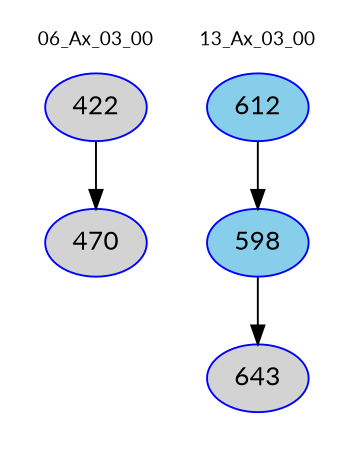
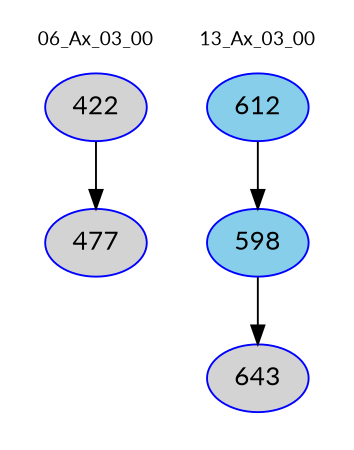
node "470": label "470" -> "477"
